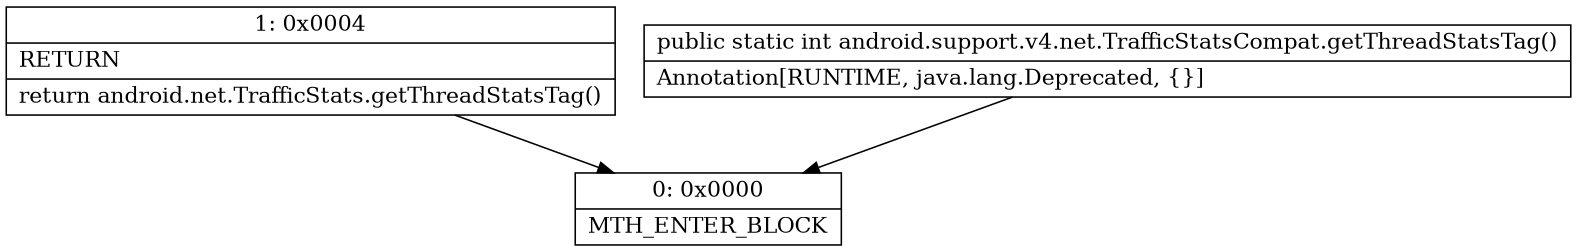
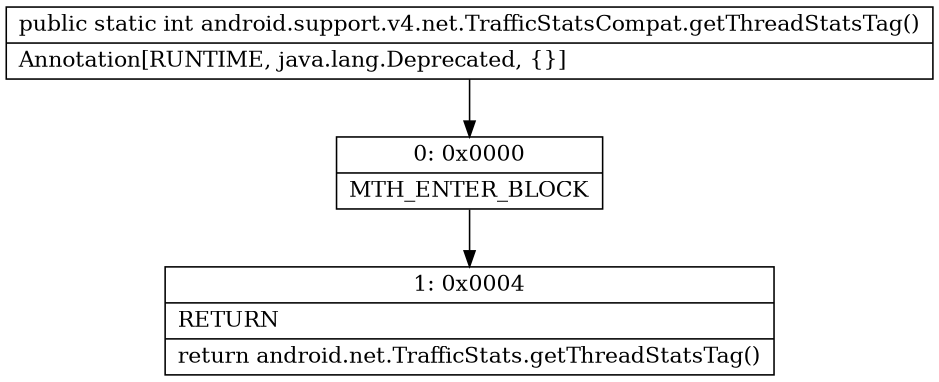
edge "1: 0x0004" -> "0: 0x0000": reversed
